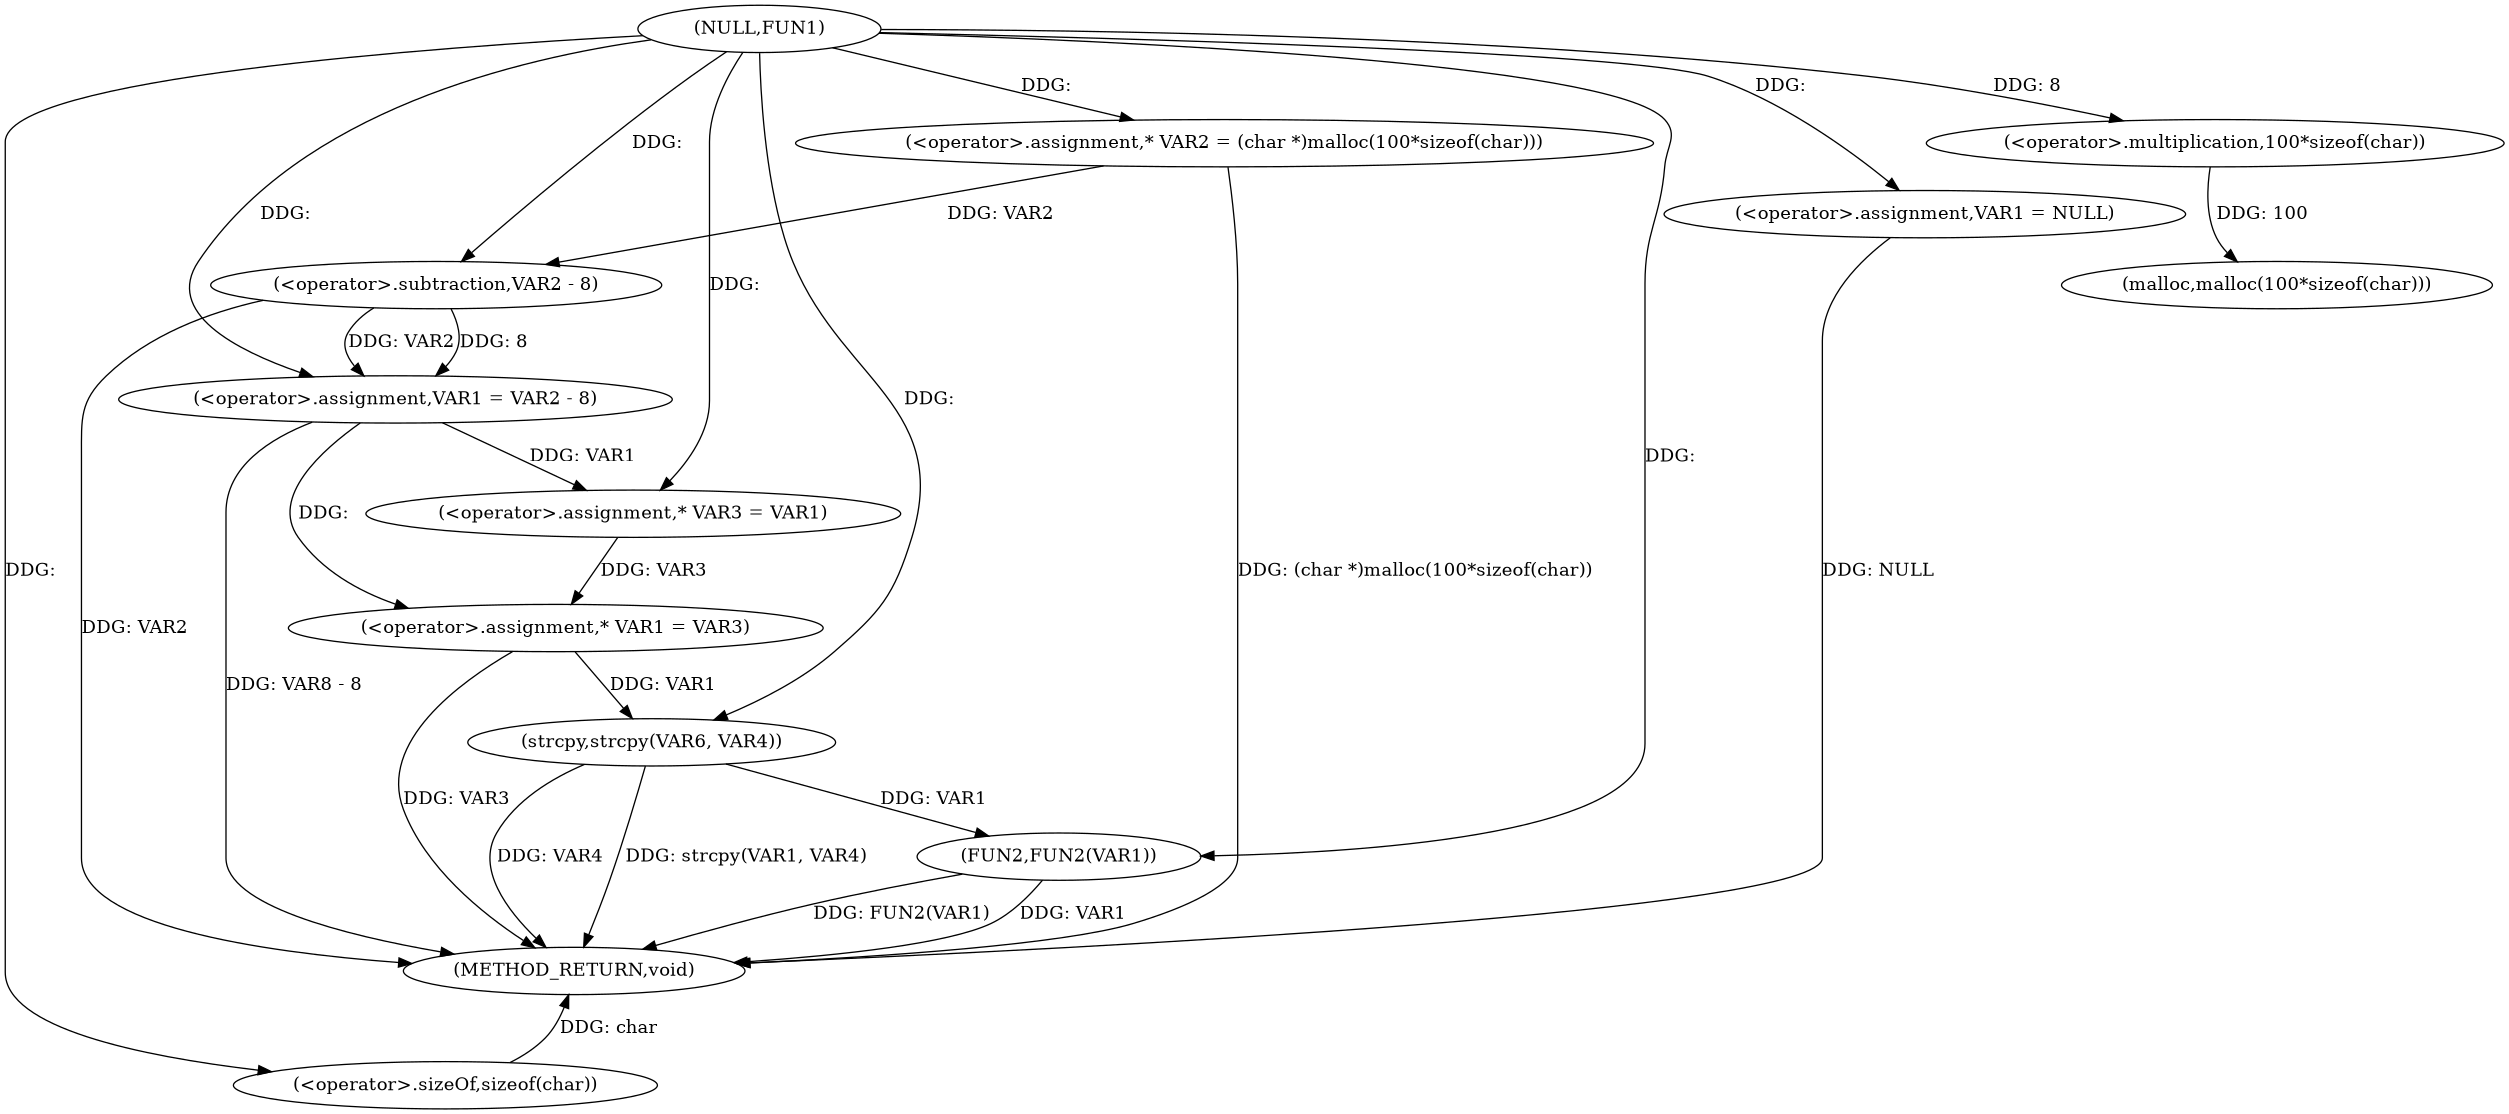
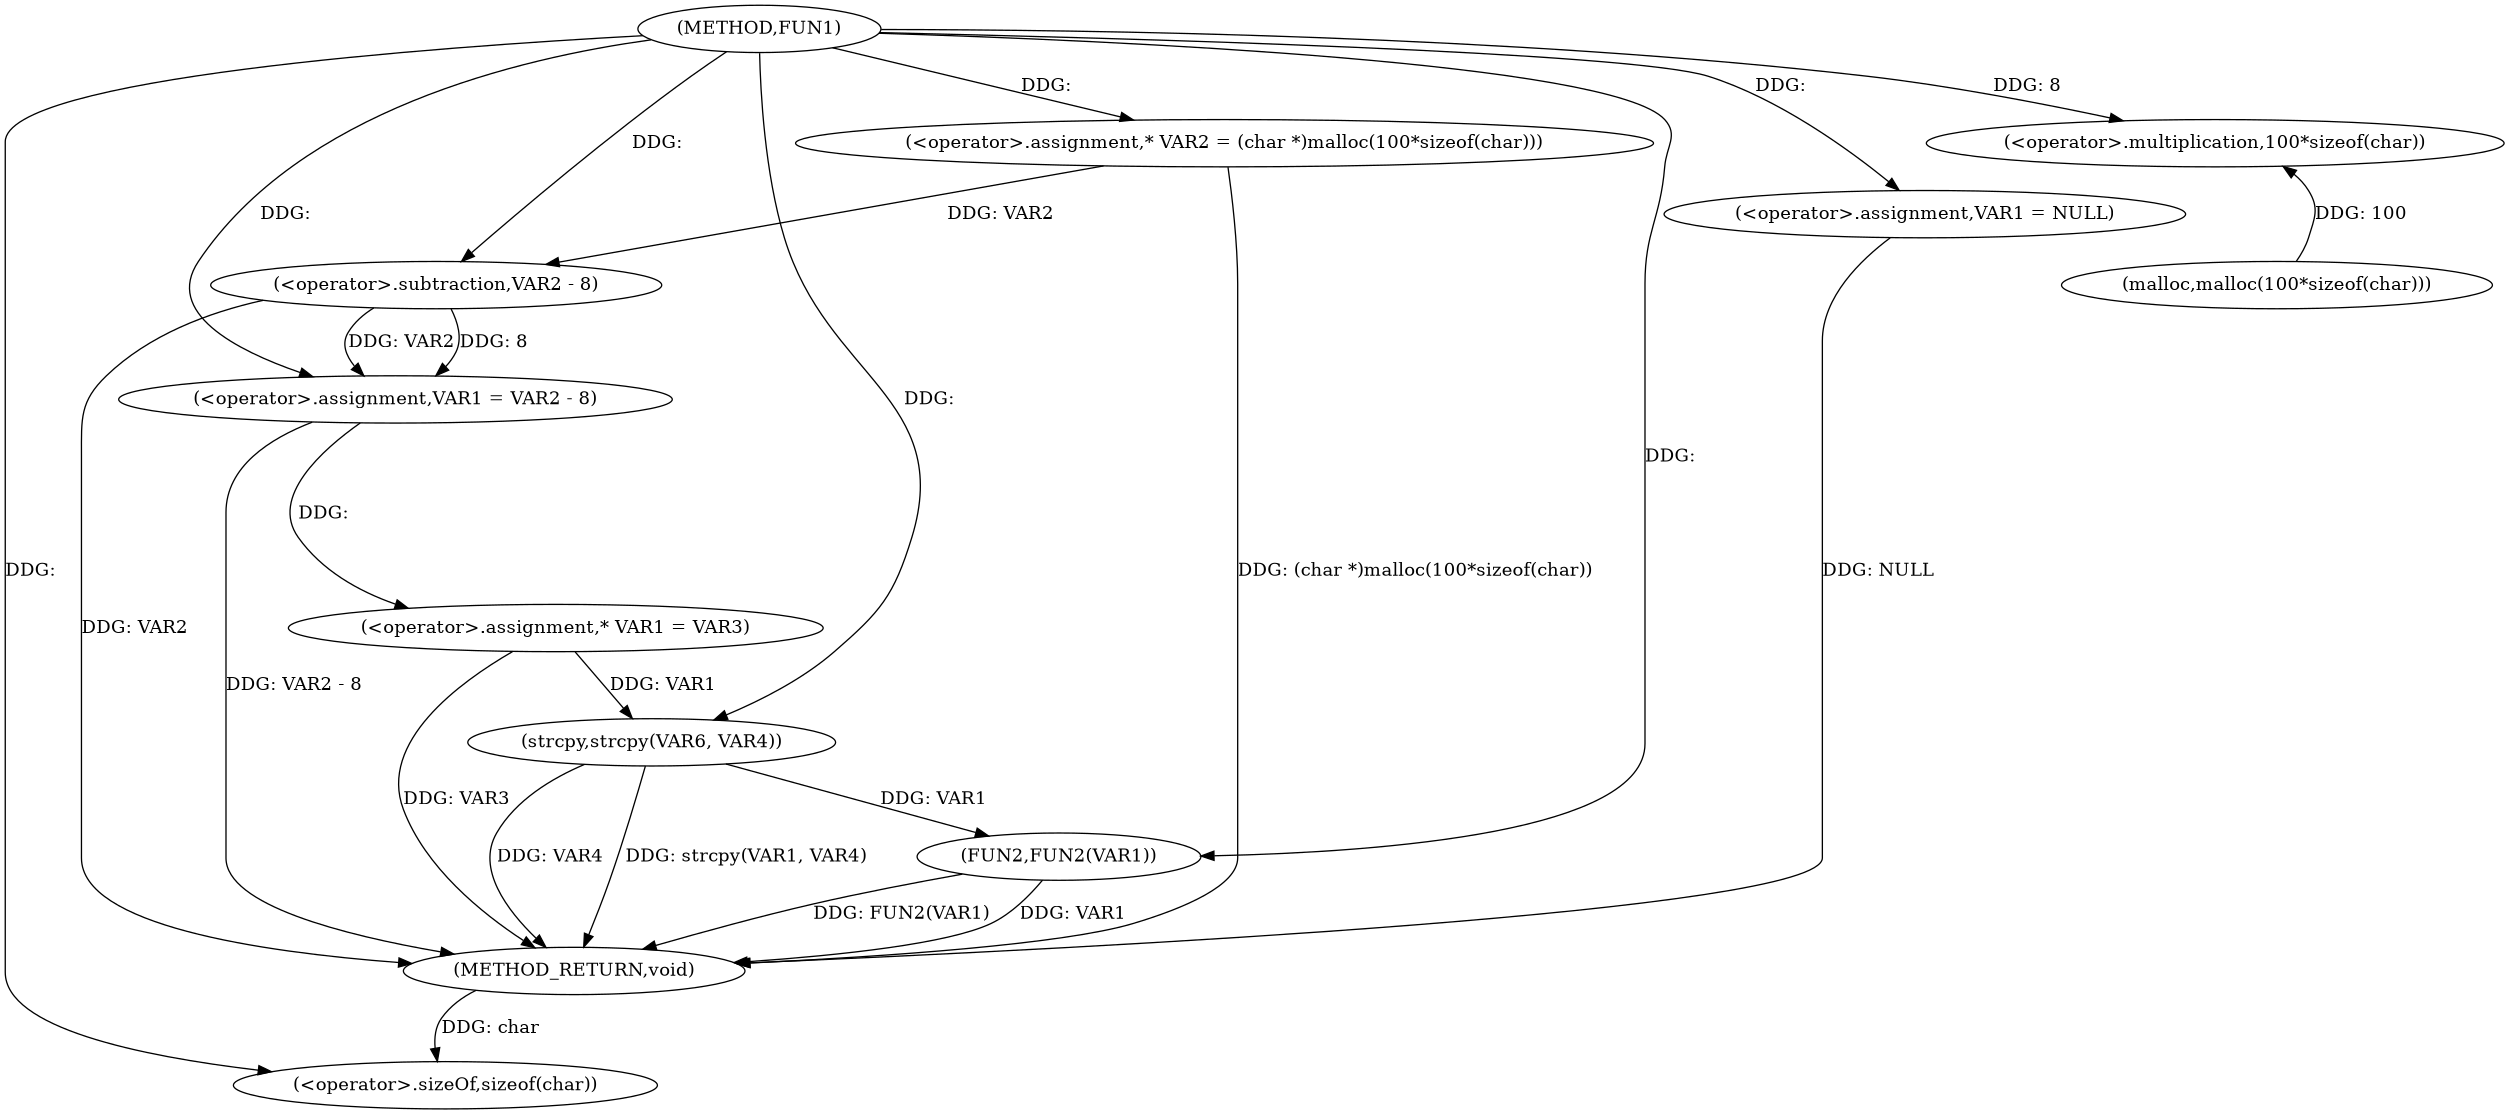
node "(NULL,FUN1)": label "(NULL,FUN1)" -> "(METHOD,FUN1)"
edge "(<operator>.multiplication,100*sizeof(char))" -> "(malloc,malloc(100*sizeof(char)))": reversed
node "(<operator>.assignment,* VAR3 = VAR1)": removed
edge "(<operator>.assignment,VAR1 = VAR2 - 8)" -> "(METHOD_RETURN,void)": label "DDG: VAR8 - 8" -> "DDG: VAR2 - 8"
edge "(<operator>.sizeOf,sizeof(char))" -> "(METHOD_RETURN,void)": reversed
